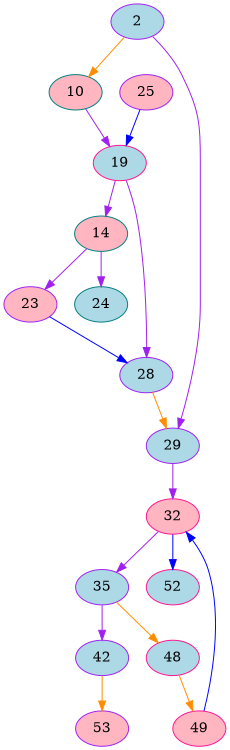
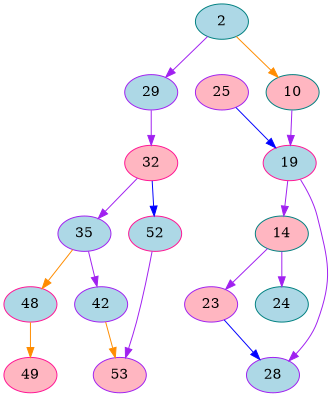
node "2": color purple -> teal
edge "52" -> "53": added
edge "28" -> "29": removed
edge "49" -> "32": removed
